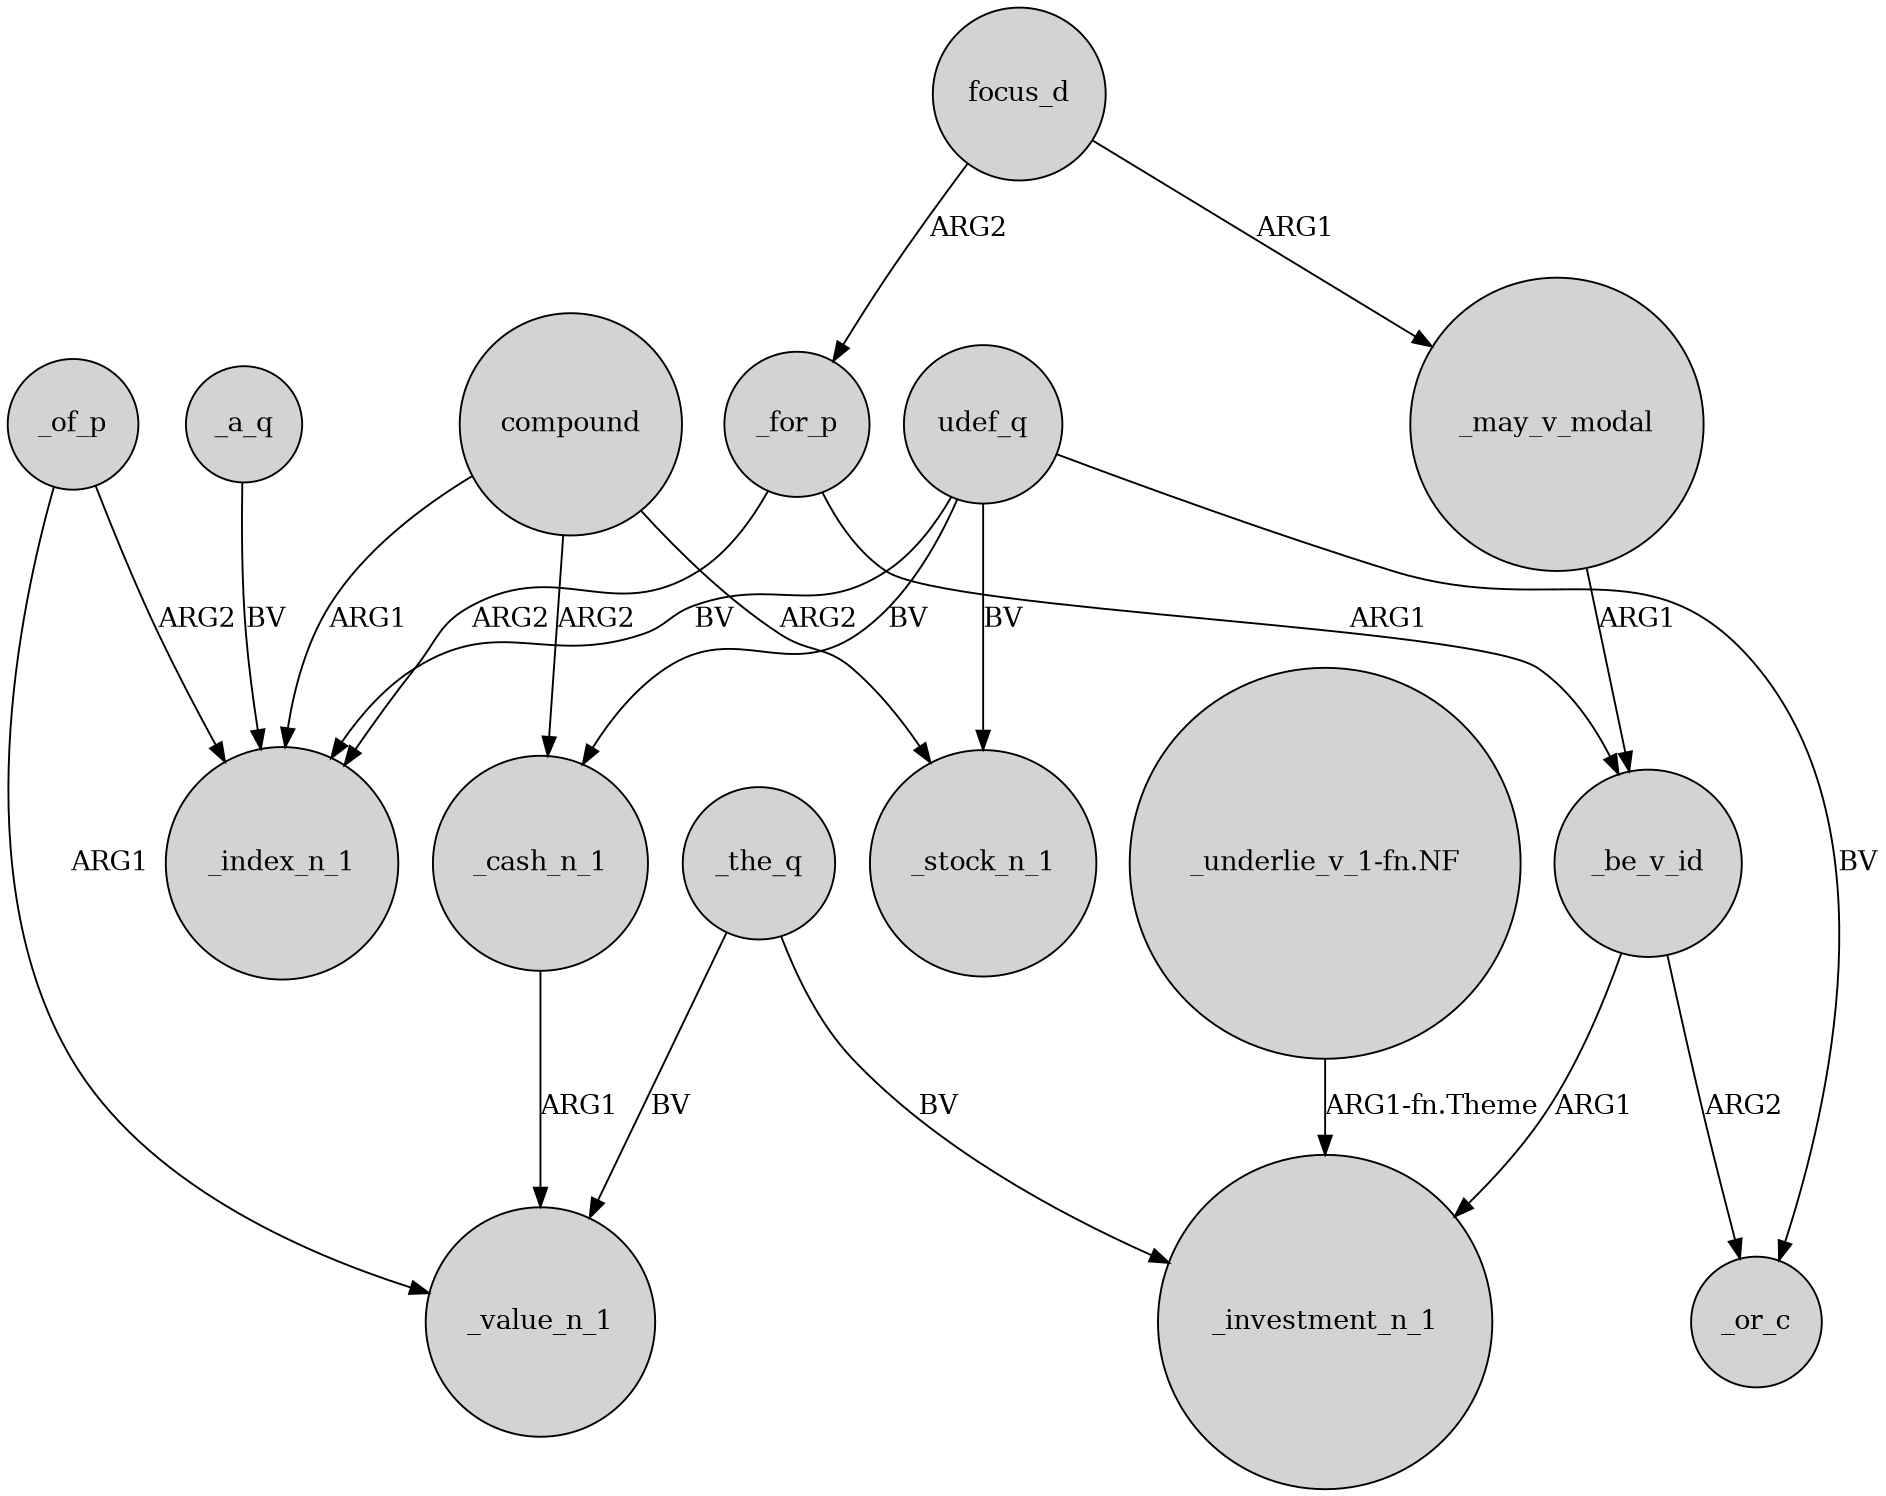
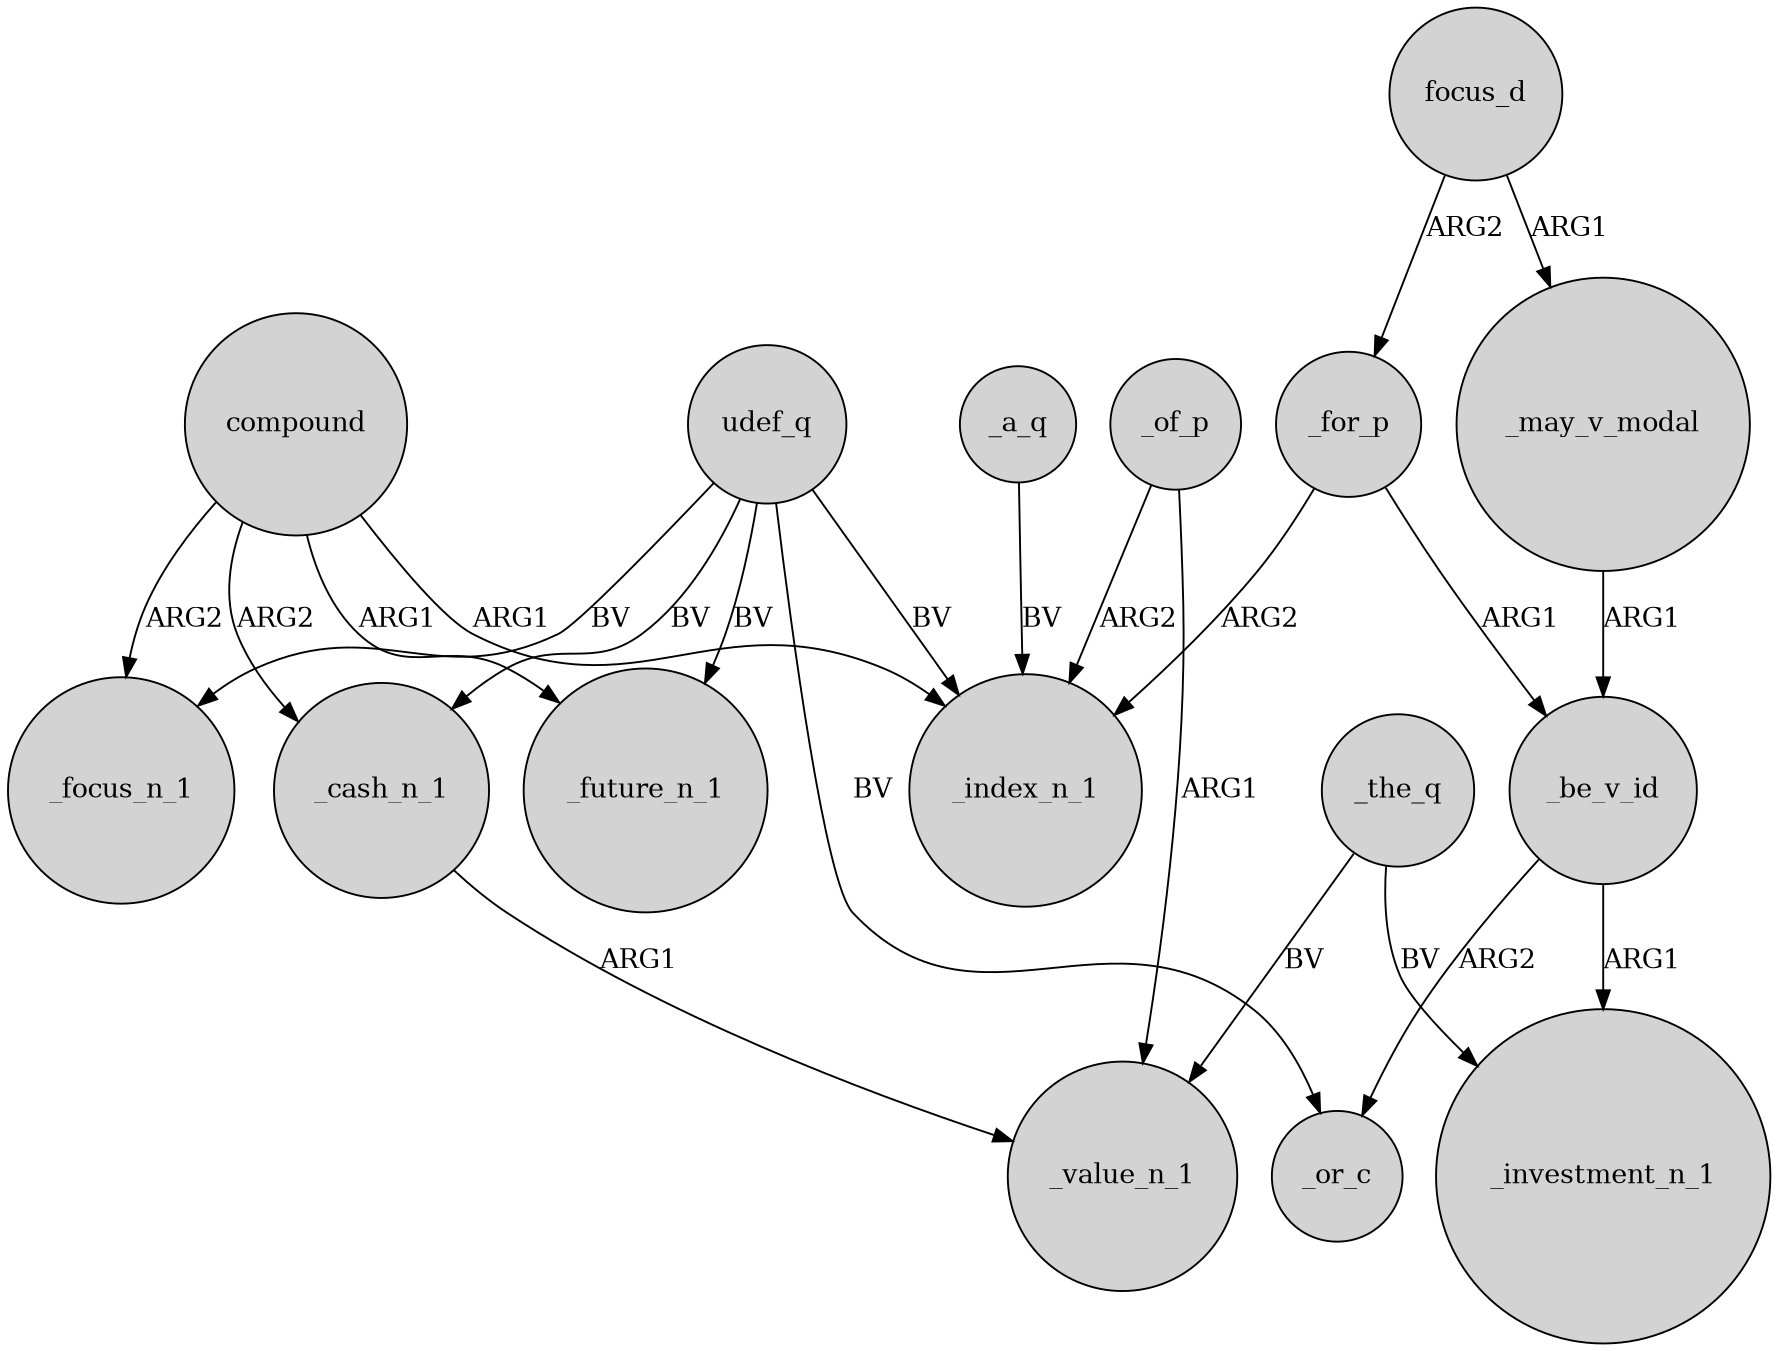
node "_future_n_1": added
node "_stock_n_1": label "_stock_n_1" -> "_focus_n_1"
node "_underlie_v_1-fn.NF": removed
